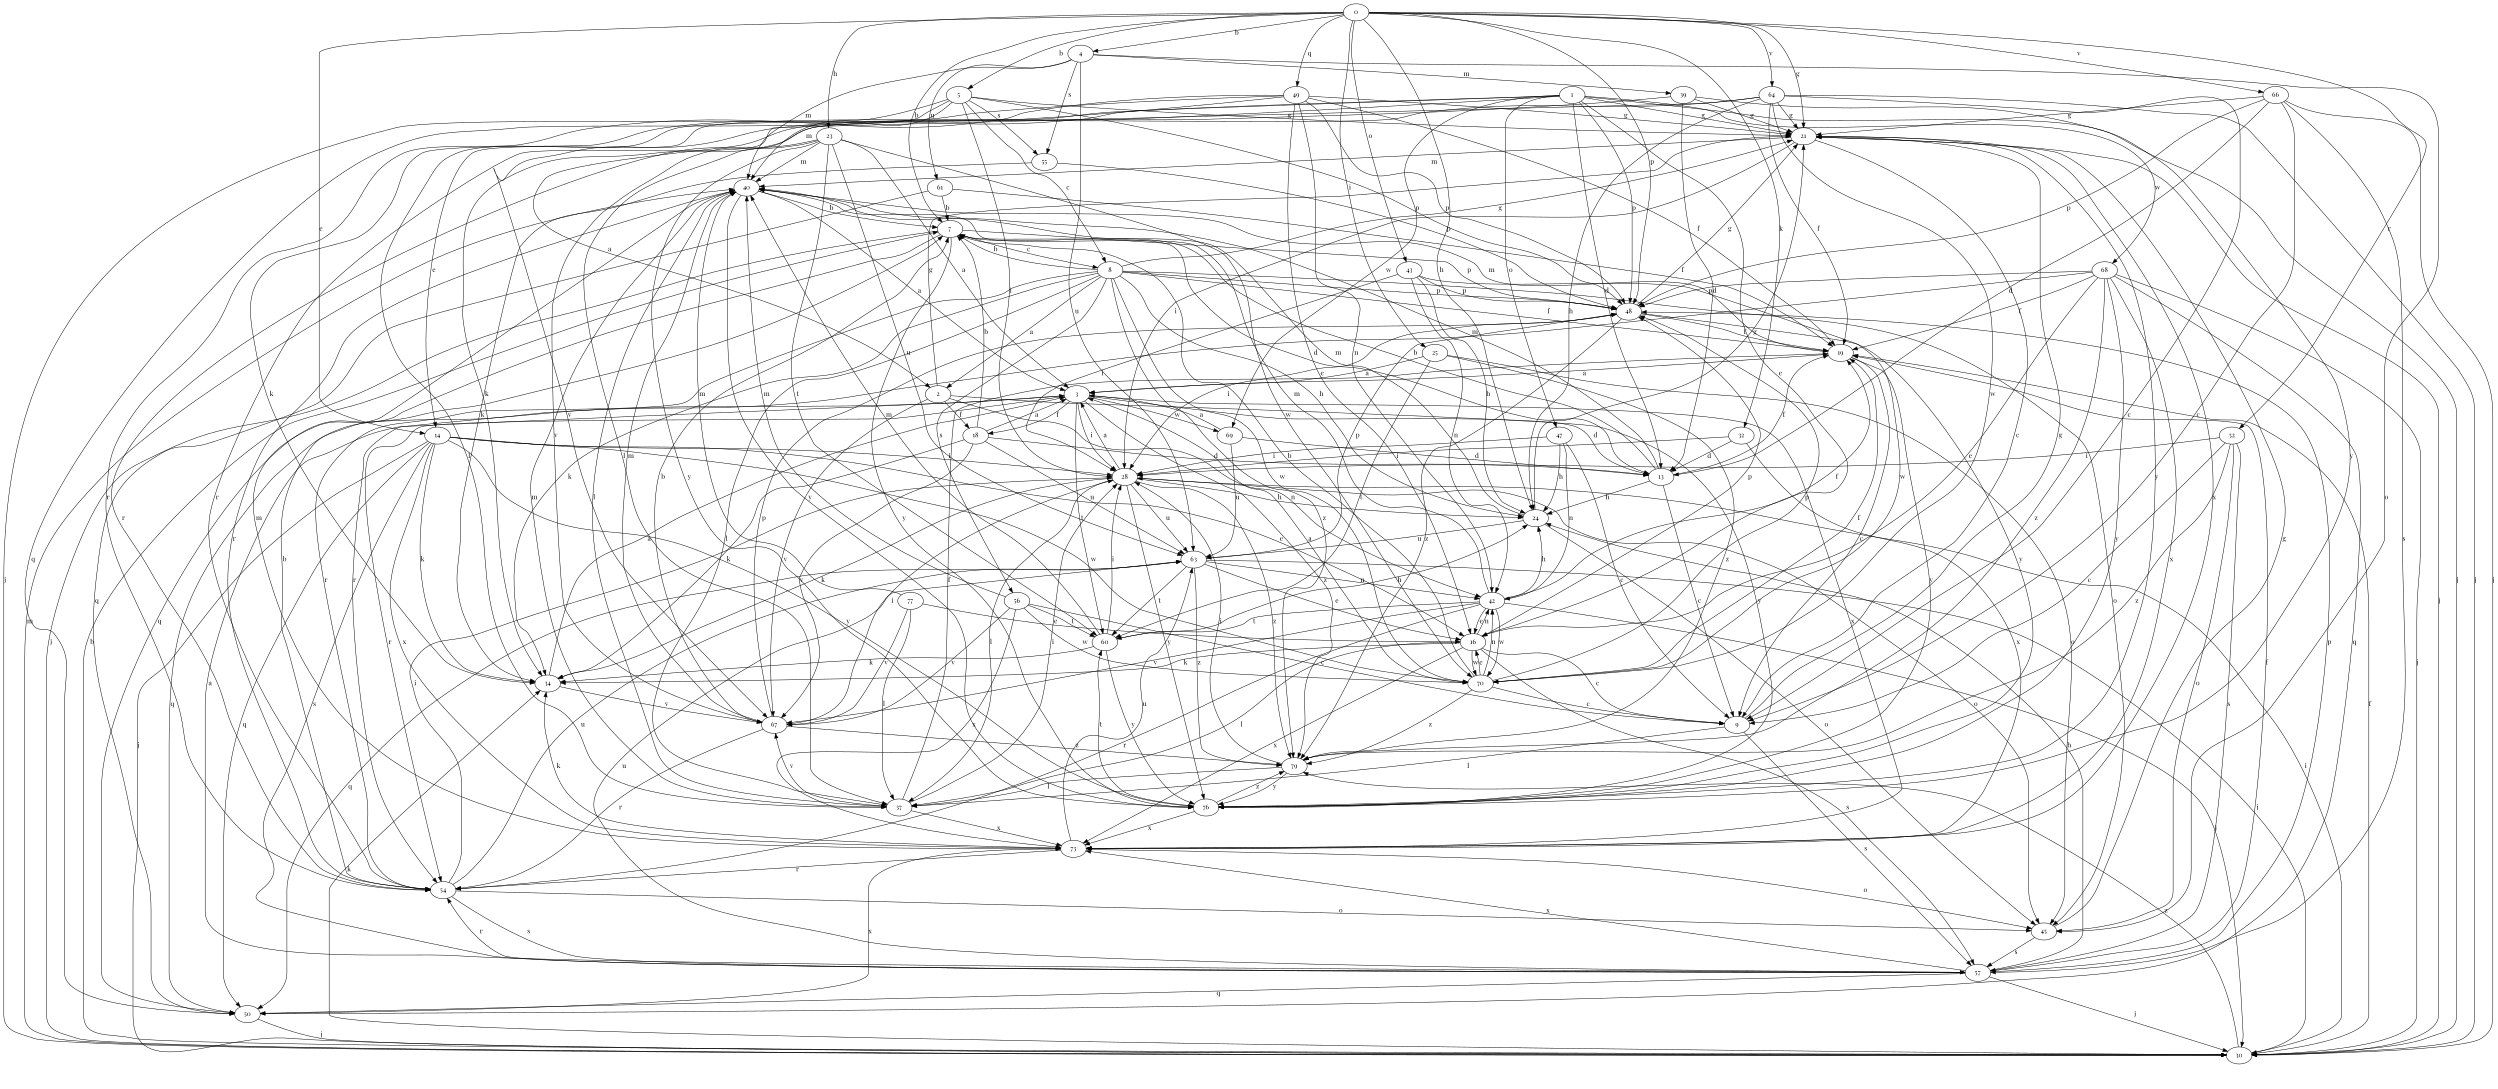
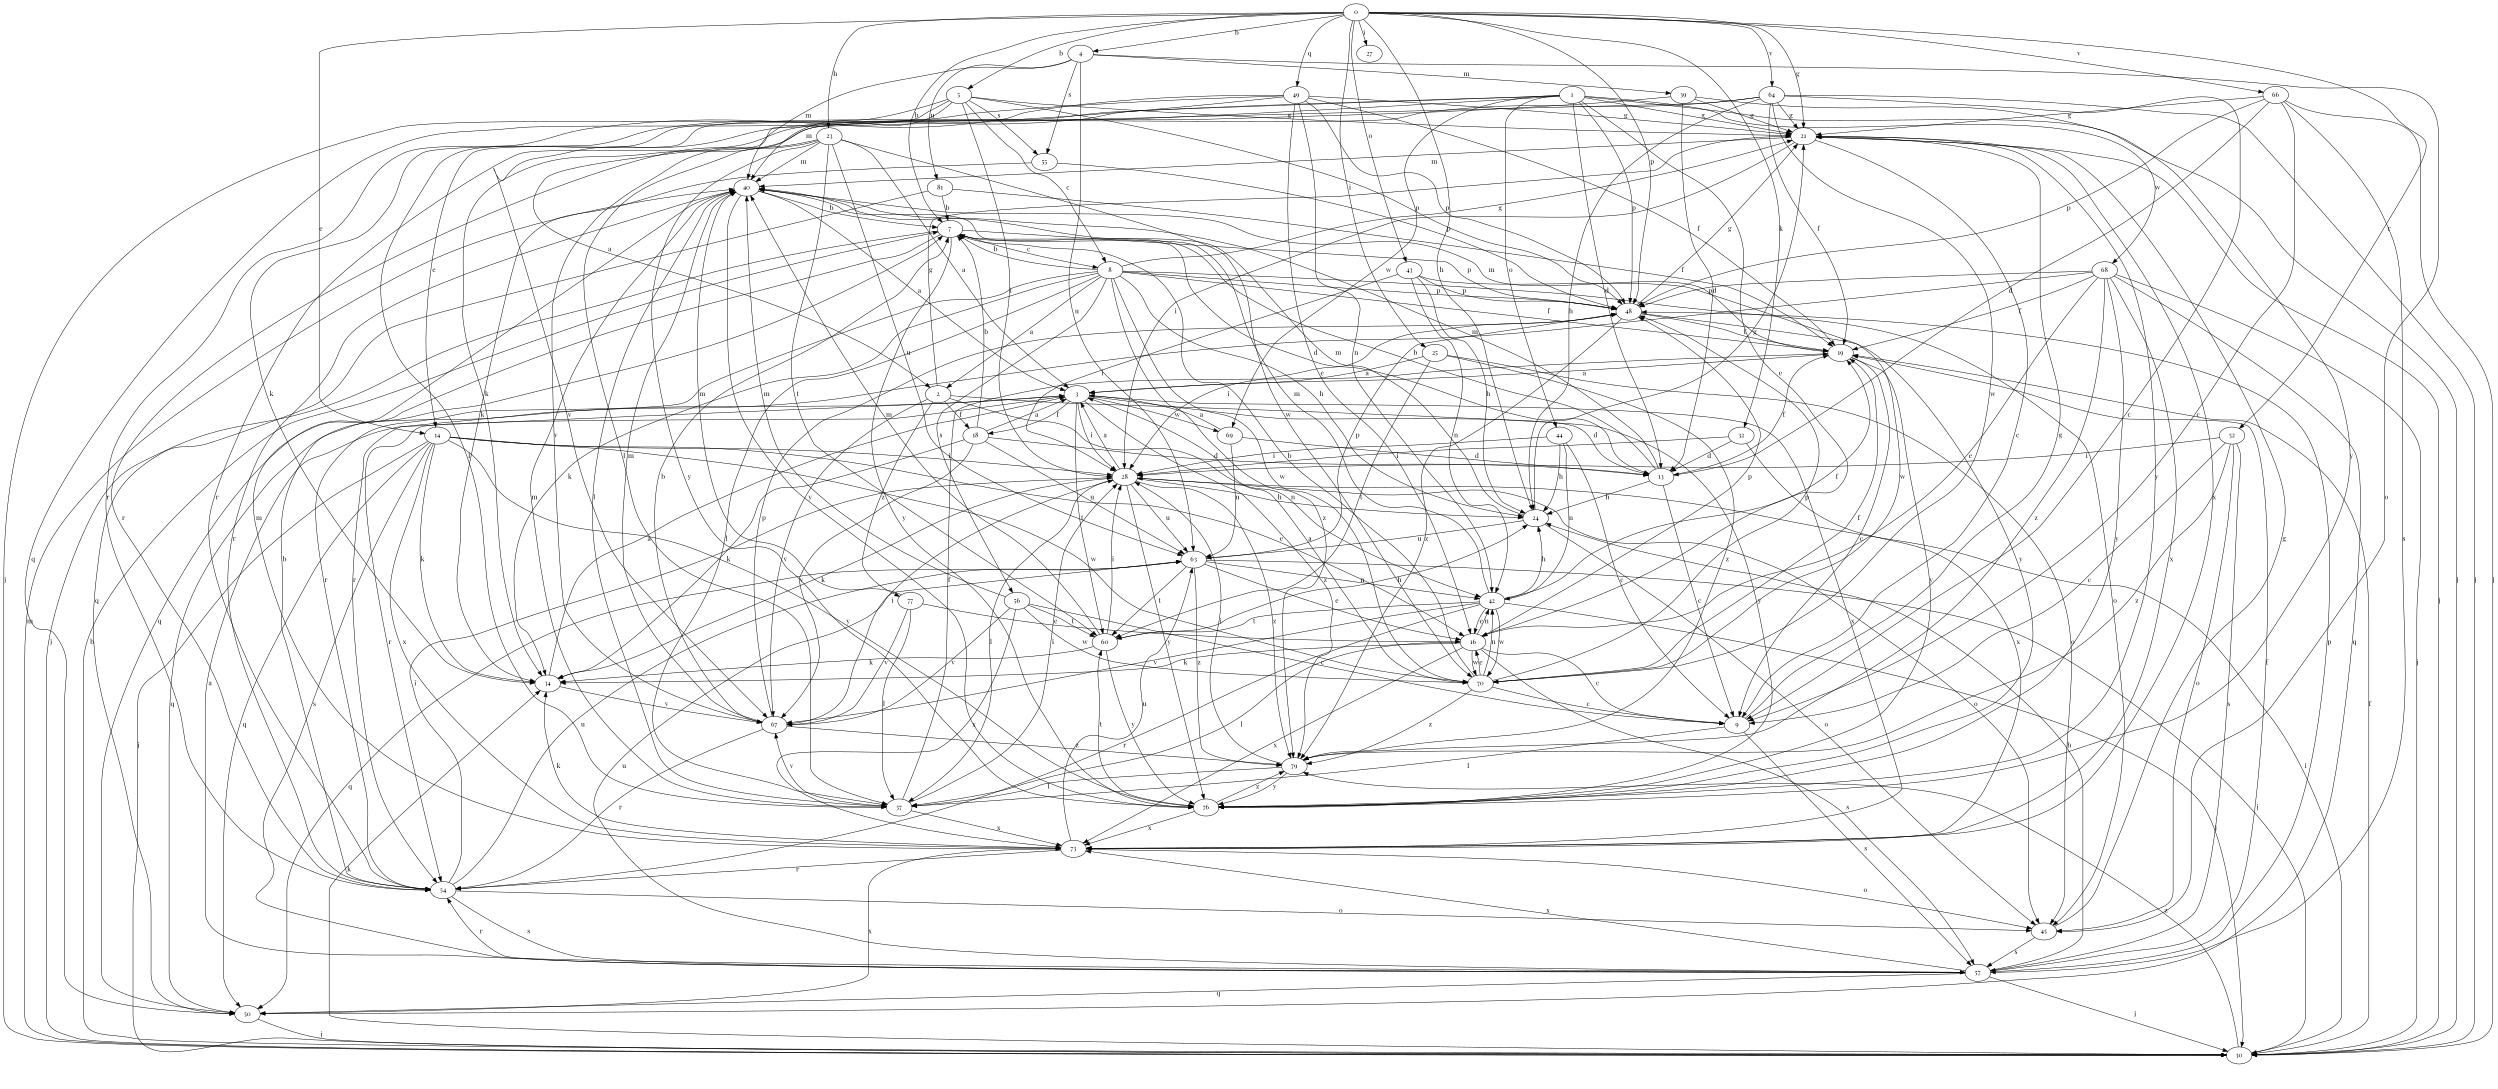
node "27": added
node "61": label "61" -> "81"
node "47": label "47" -> "44"
edge "2" -> "77": added, label "z"
